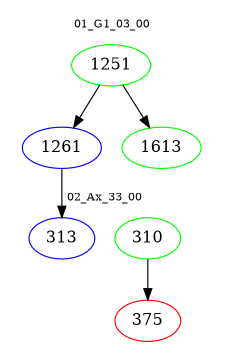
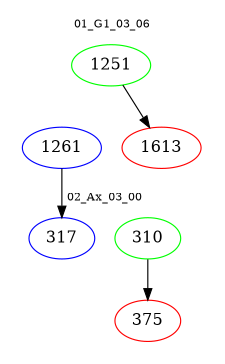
cluster "01_G1_03_00": label "01_G1_03_00" -> "01_G1_03_06"
edge "1251" -> "1261": removed
node "1613": color green -> red
cluster "02_Ax_33_00": label "02_Ax_33_00" -> "02_Ax_03_00"
node "313": label "313" -> "317"
